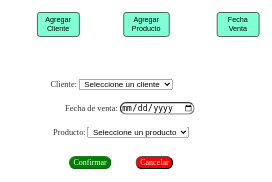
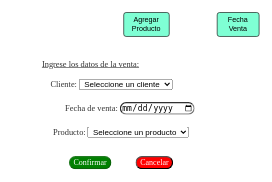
node "Agregar Cliente": removed
node "Ingrese los datos de la venta:": added
